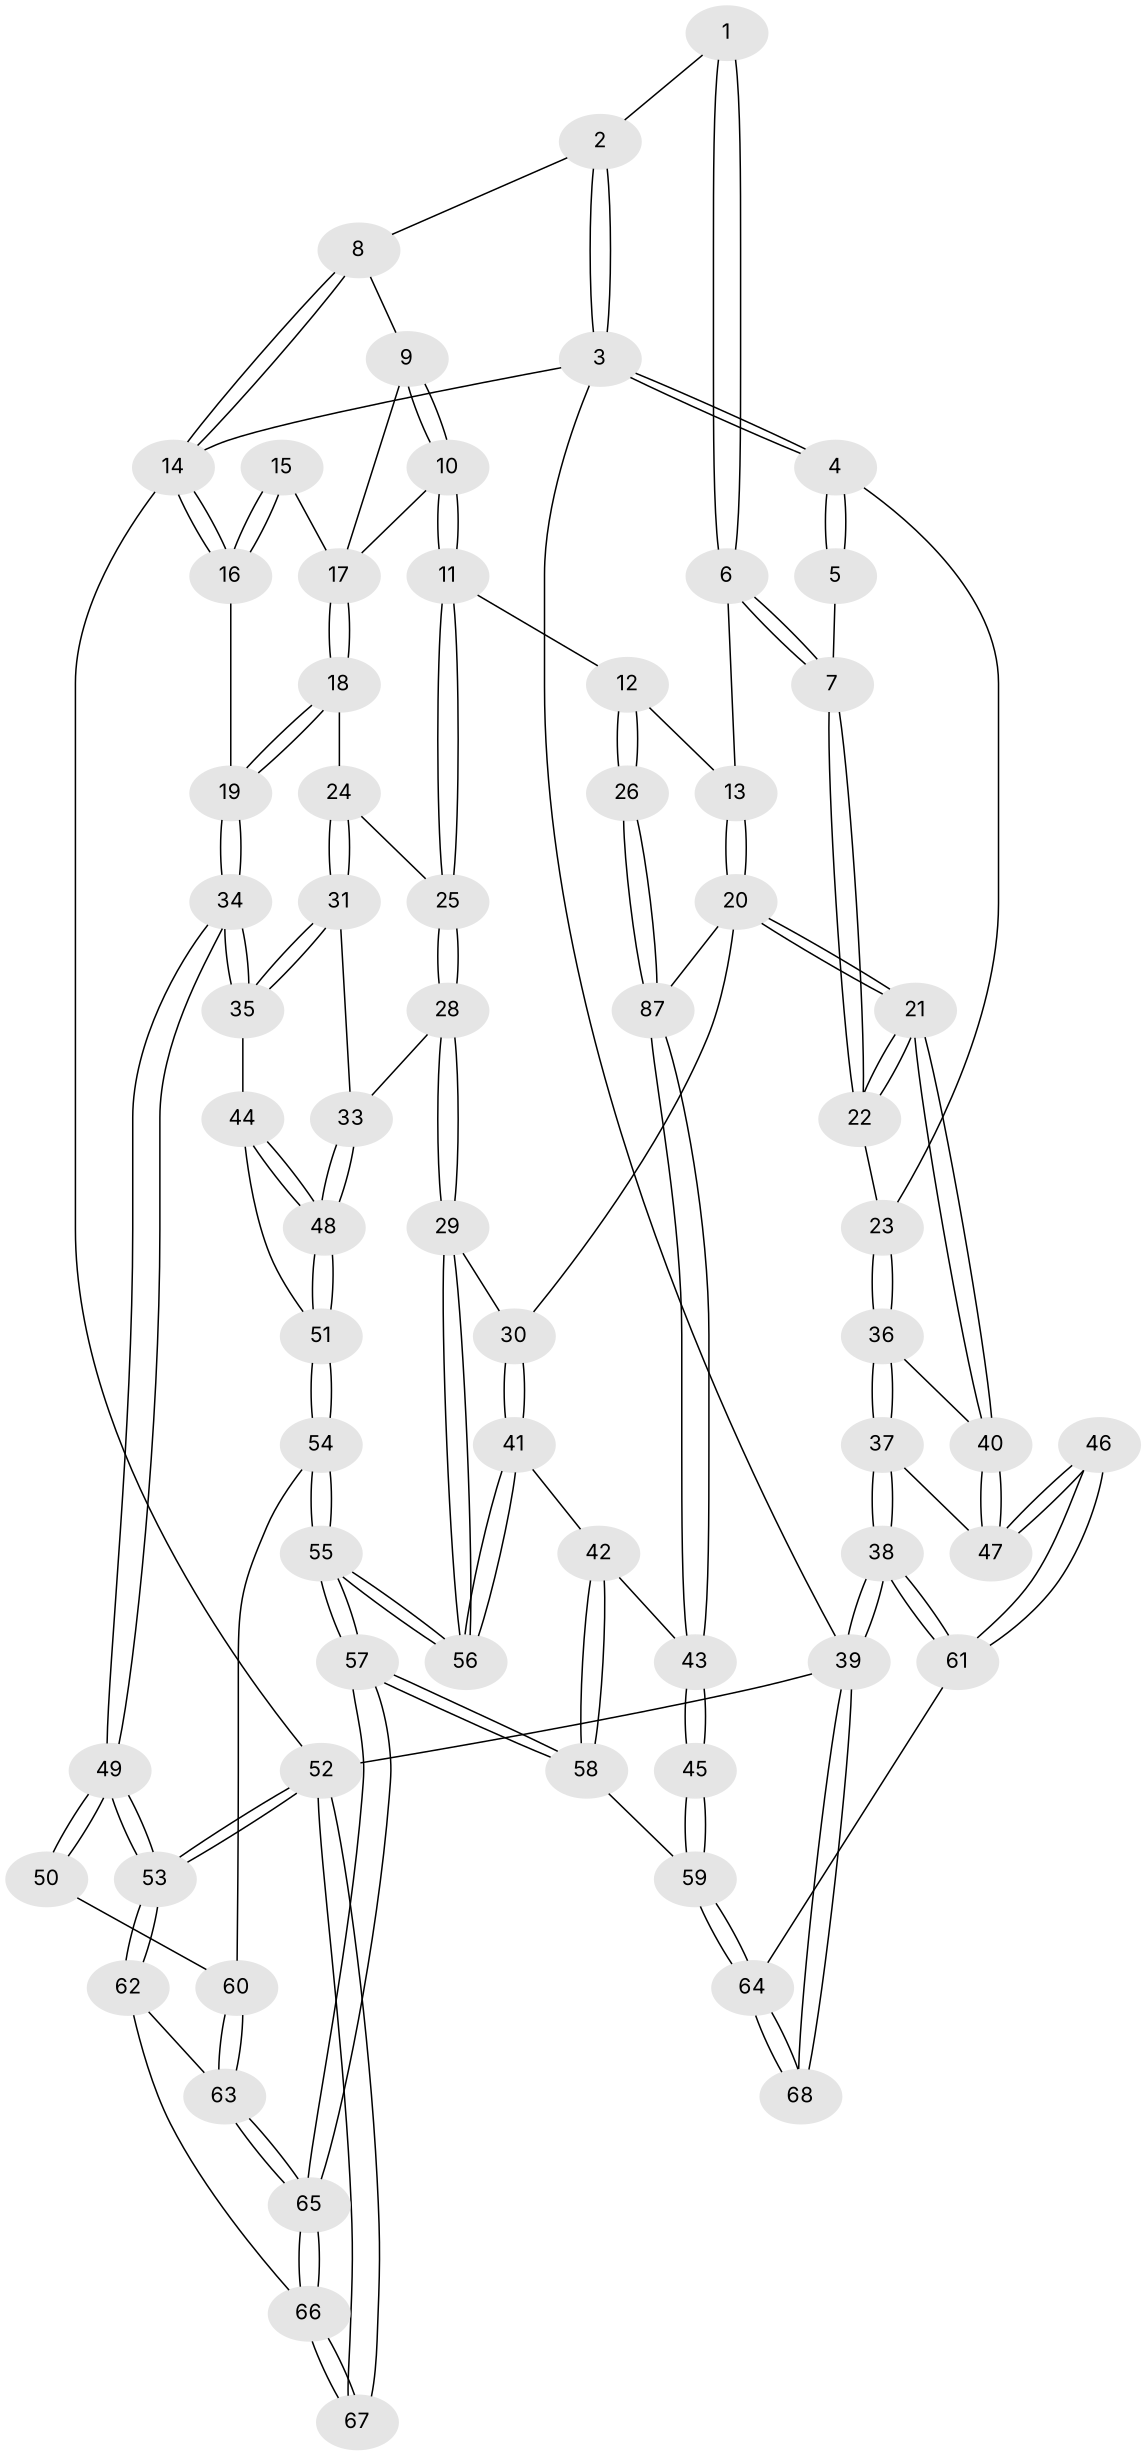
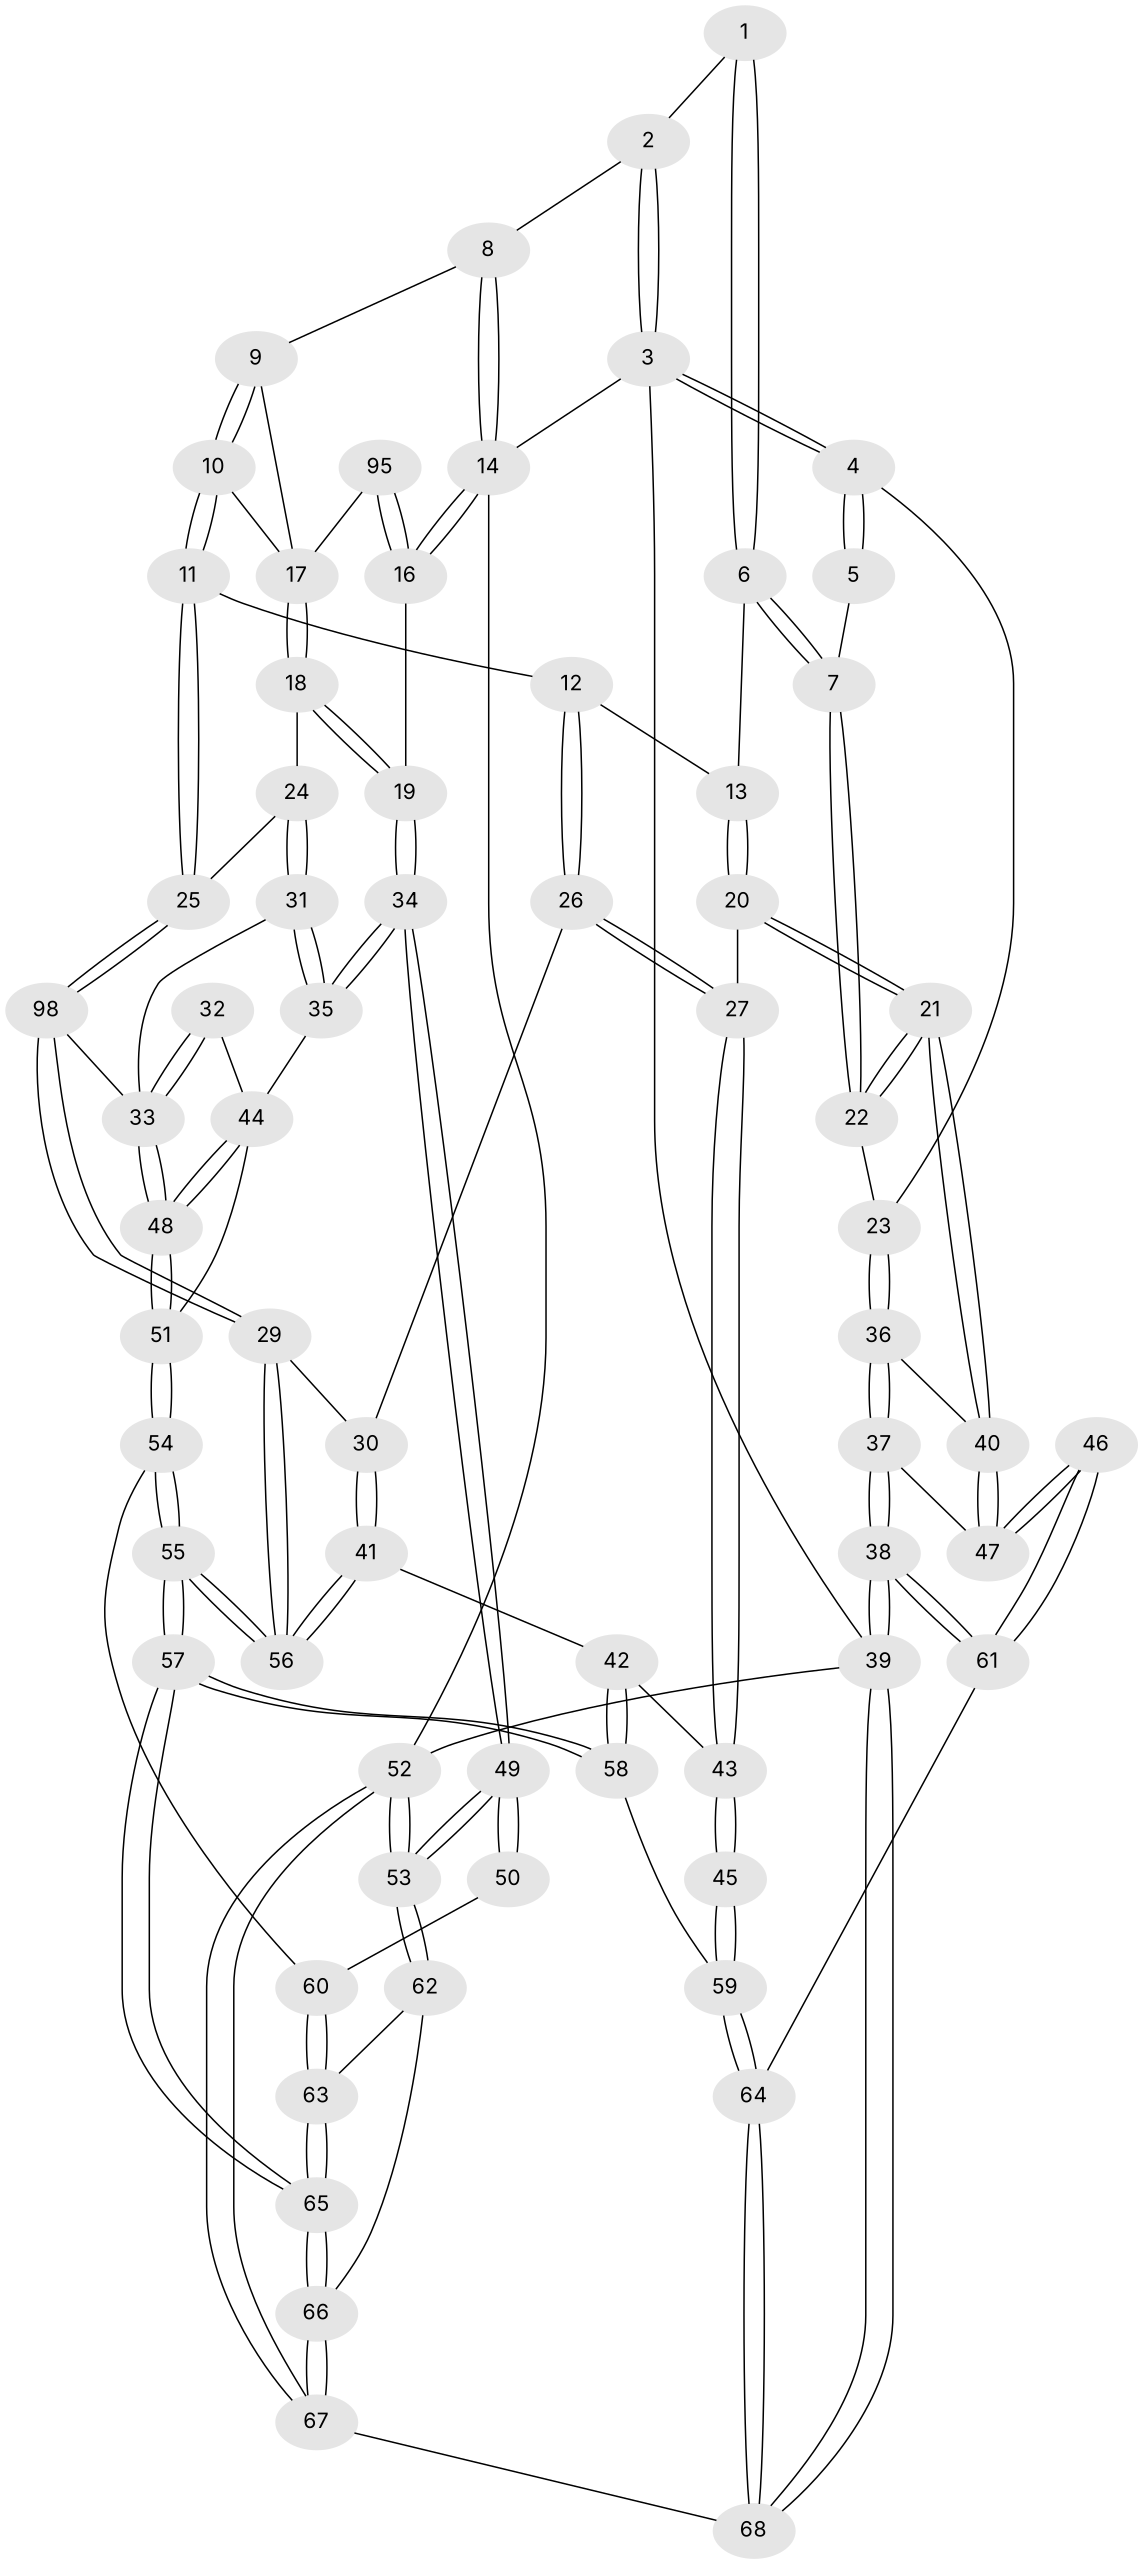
node "15": label "15" -> "95"
node "32": added
node "28": label "28" -> "98"
node "87": label "87" -> "27"
edge "20" -- "30": now "26" -- "30"
edge "67" -- "68": added
